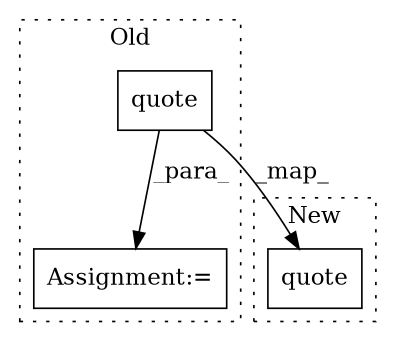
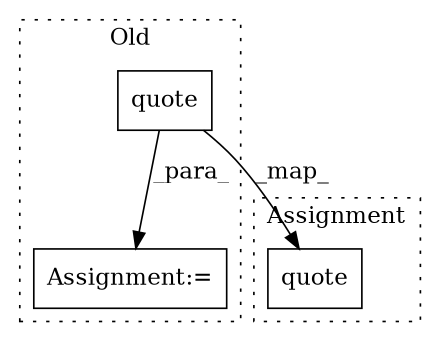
cluster "New": label "New" -> "Assignment"
